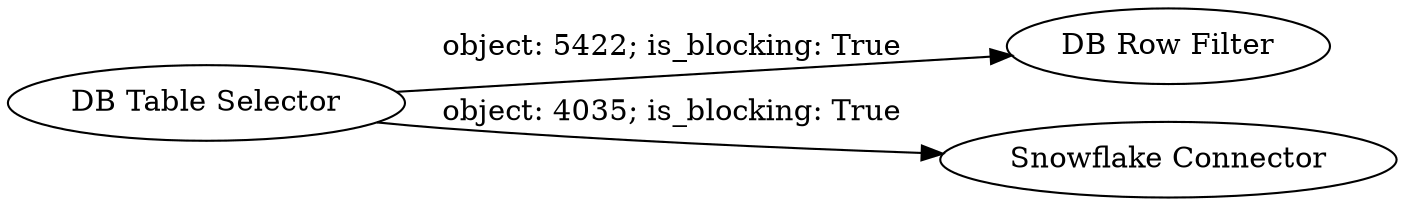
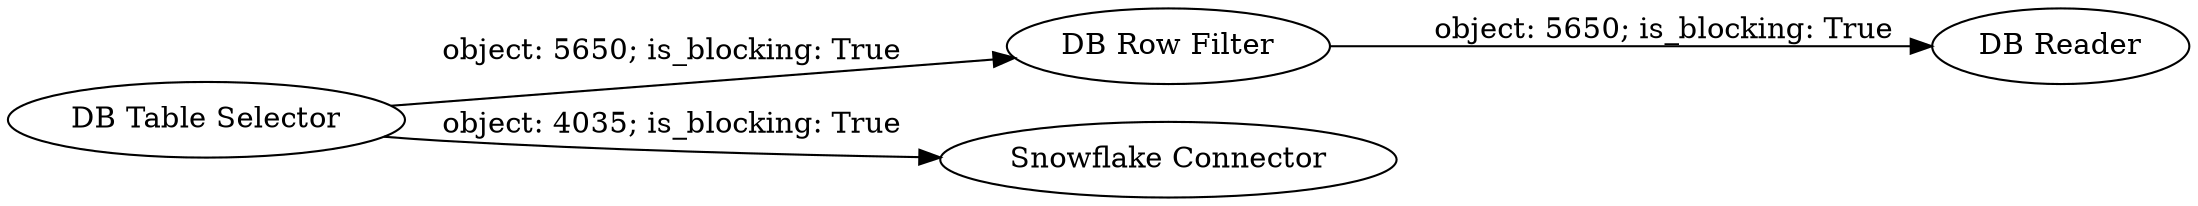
node "DB Reader": added
edge "DB Table Selector" -> "DB Row Filter": label "object: 5422; is_blocking: True" -> "object: 5650; is_blocking: True"
